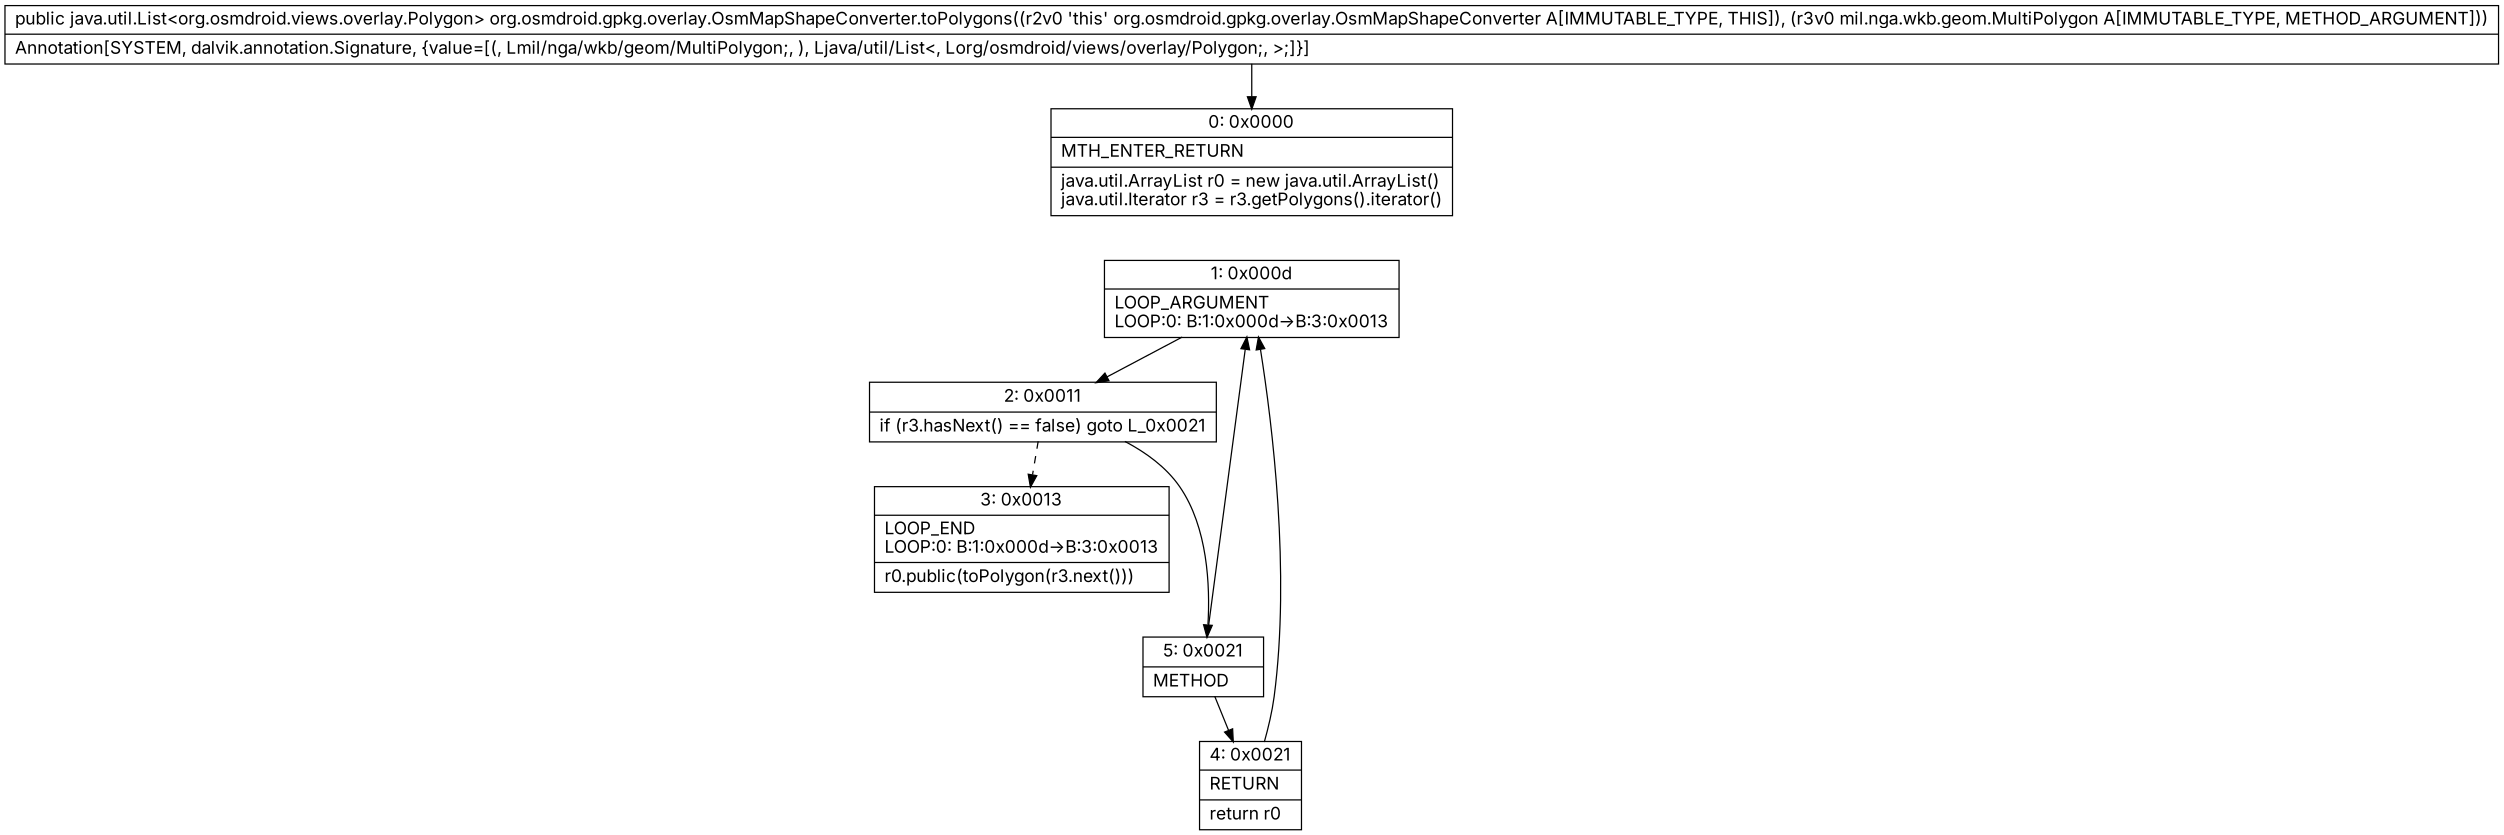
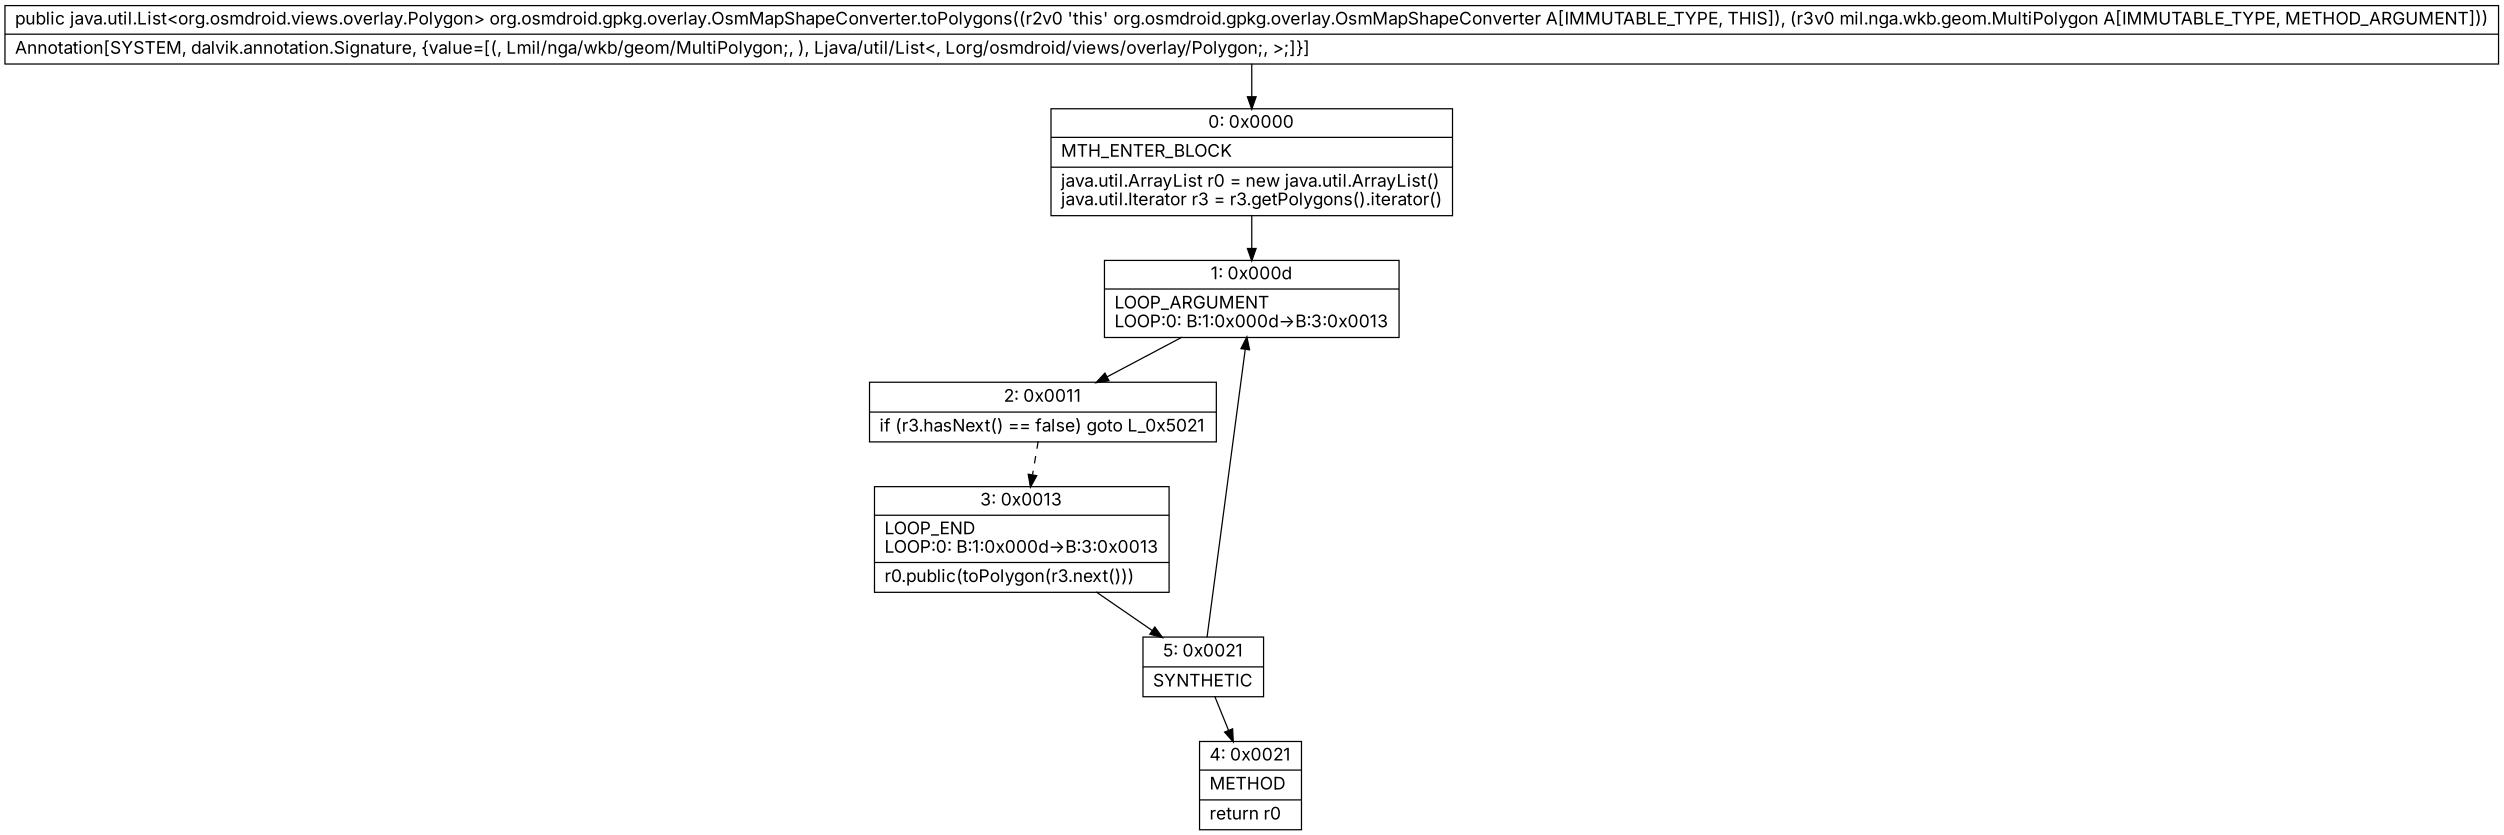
node "0: 0x0000": text "MTH_ENTER_RETURN" -> "MTH_ENTER_BLOCK"
node "2: 0x0011": text "if (r3.hasNext() == false) goto L_0x0021" -> "if (r3.hasNext() == false) goto L_0x5021"
edge "2: 0x0011" -> "5: 0x0021": now "3: 0x0013" -> "5: 0x0021"
edge "4: 0x0021" -> "1: 0x000d": now "0: 0x0000" -> "1: 0x000d"
node "5: 0x0021": text "METHOD" -> "SYNTHETIC"
node "4: 0x0021": text "RETURN" -> "METHOD"
